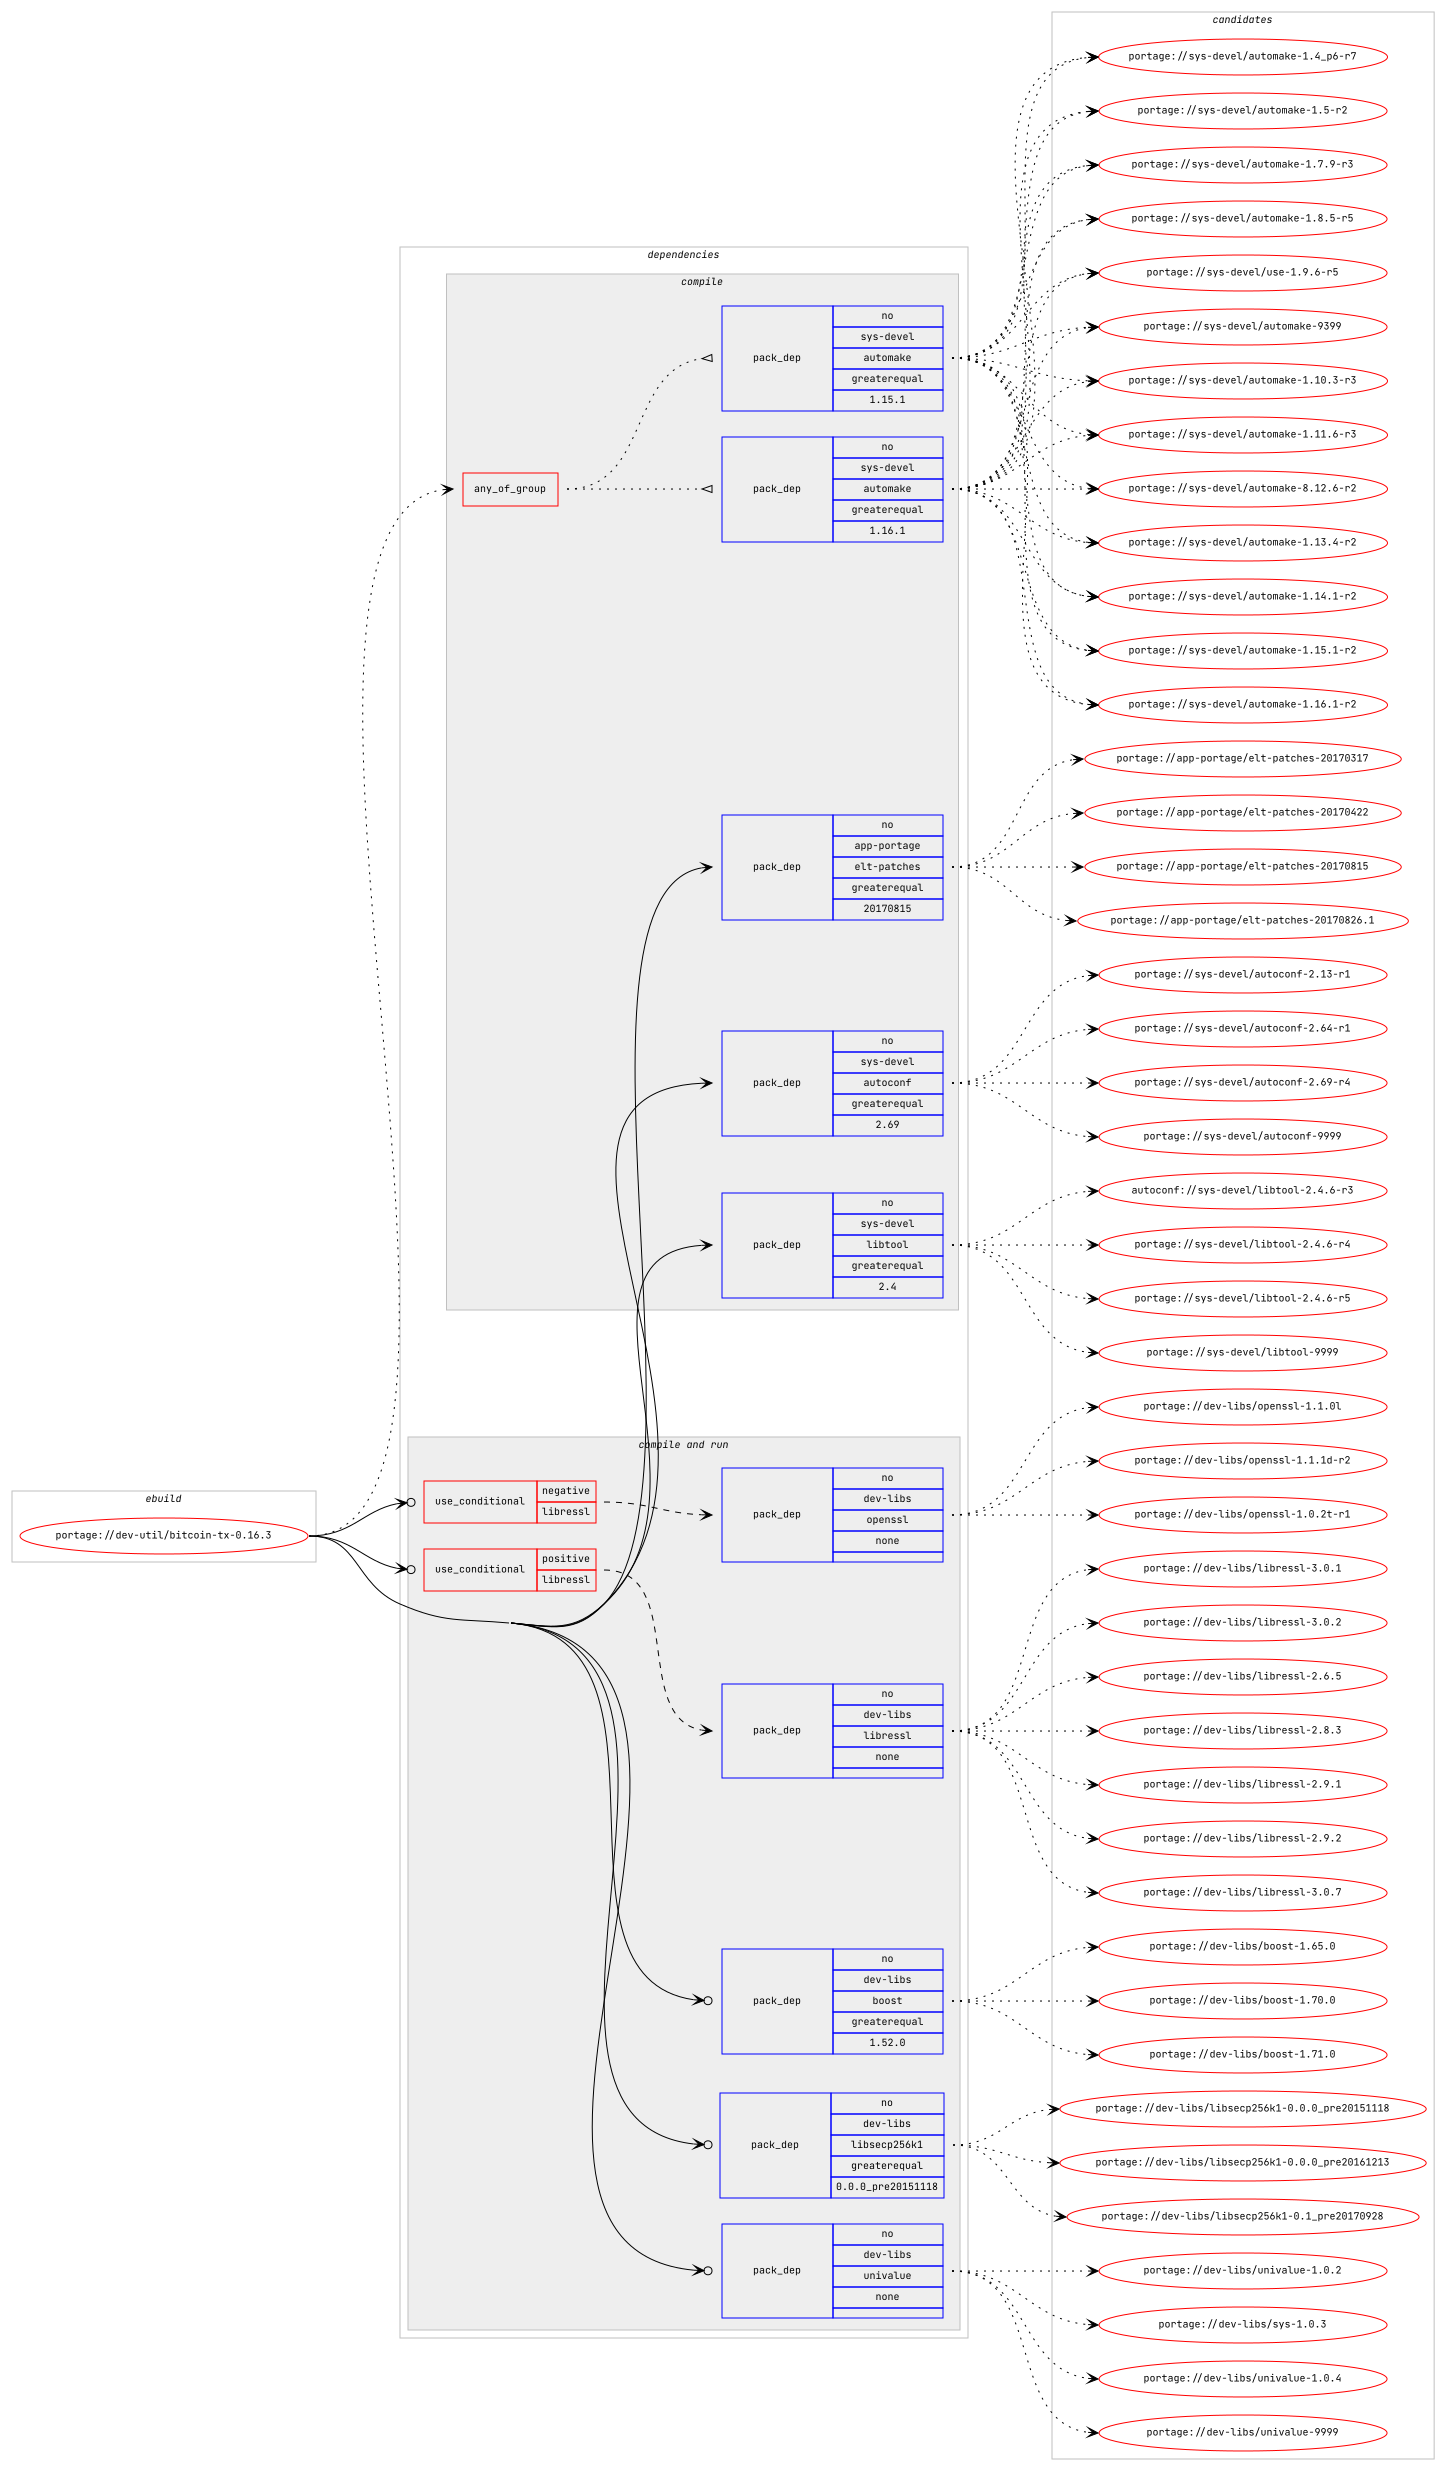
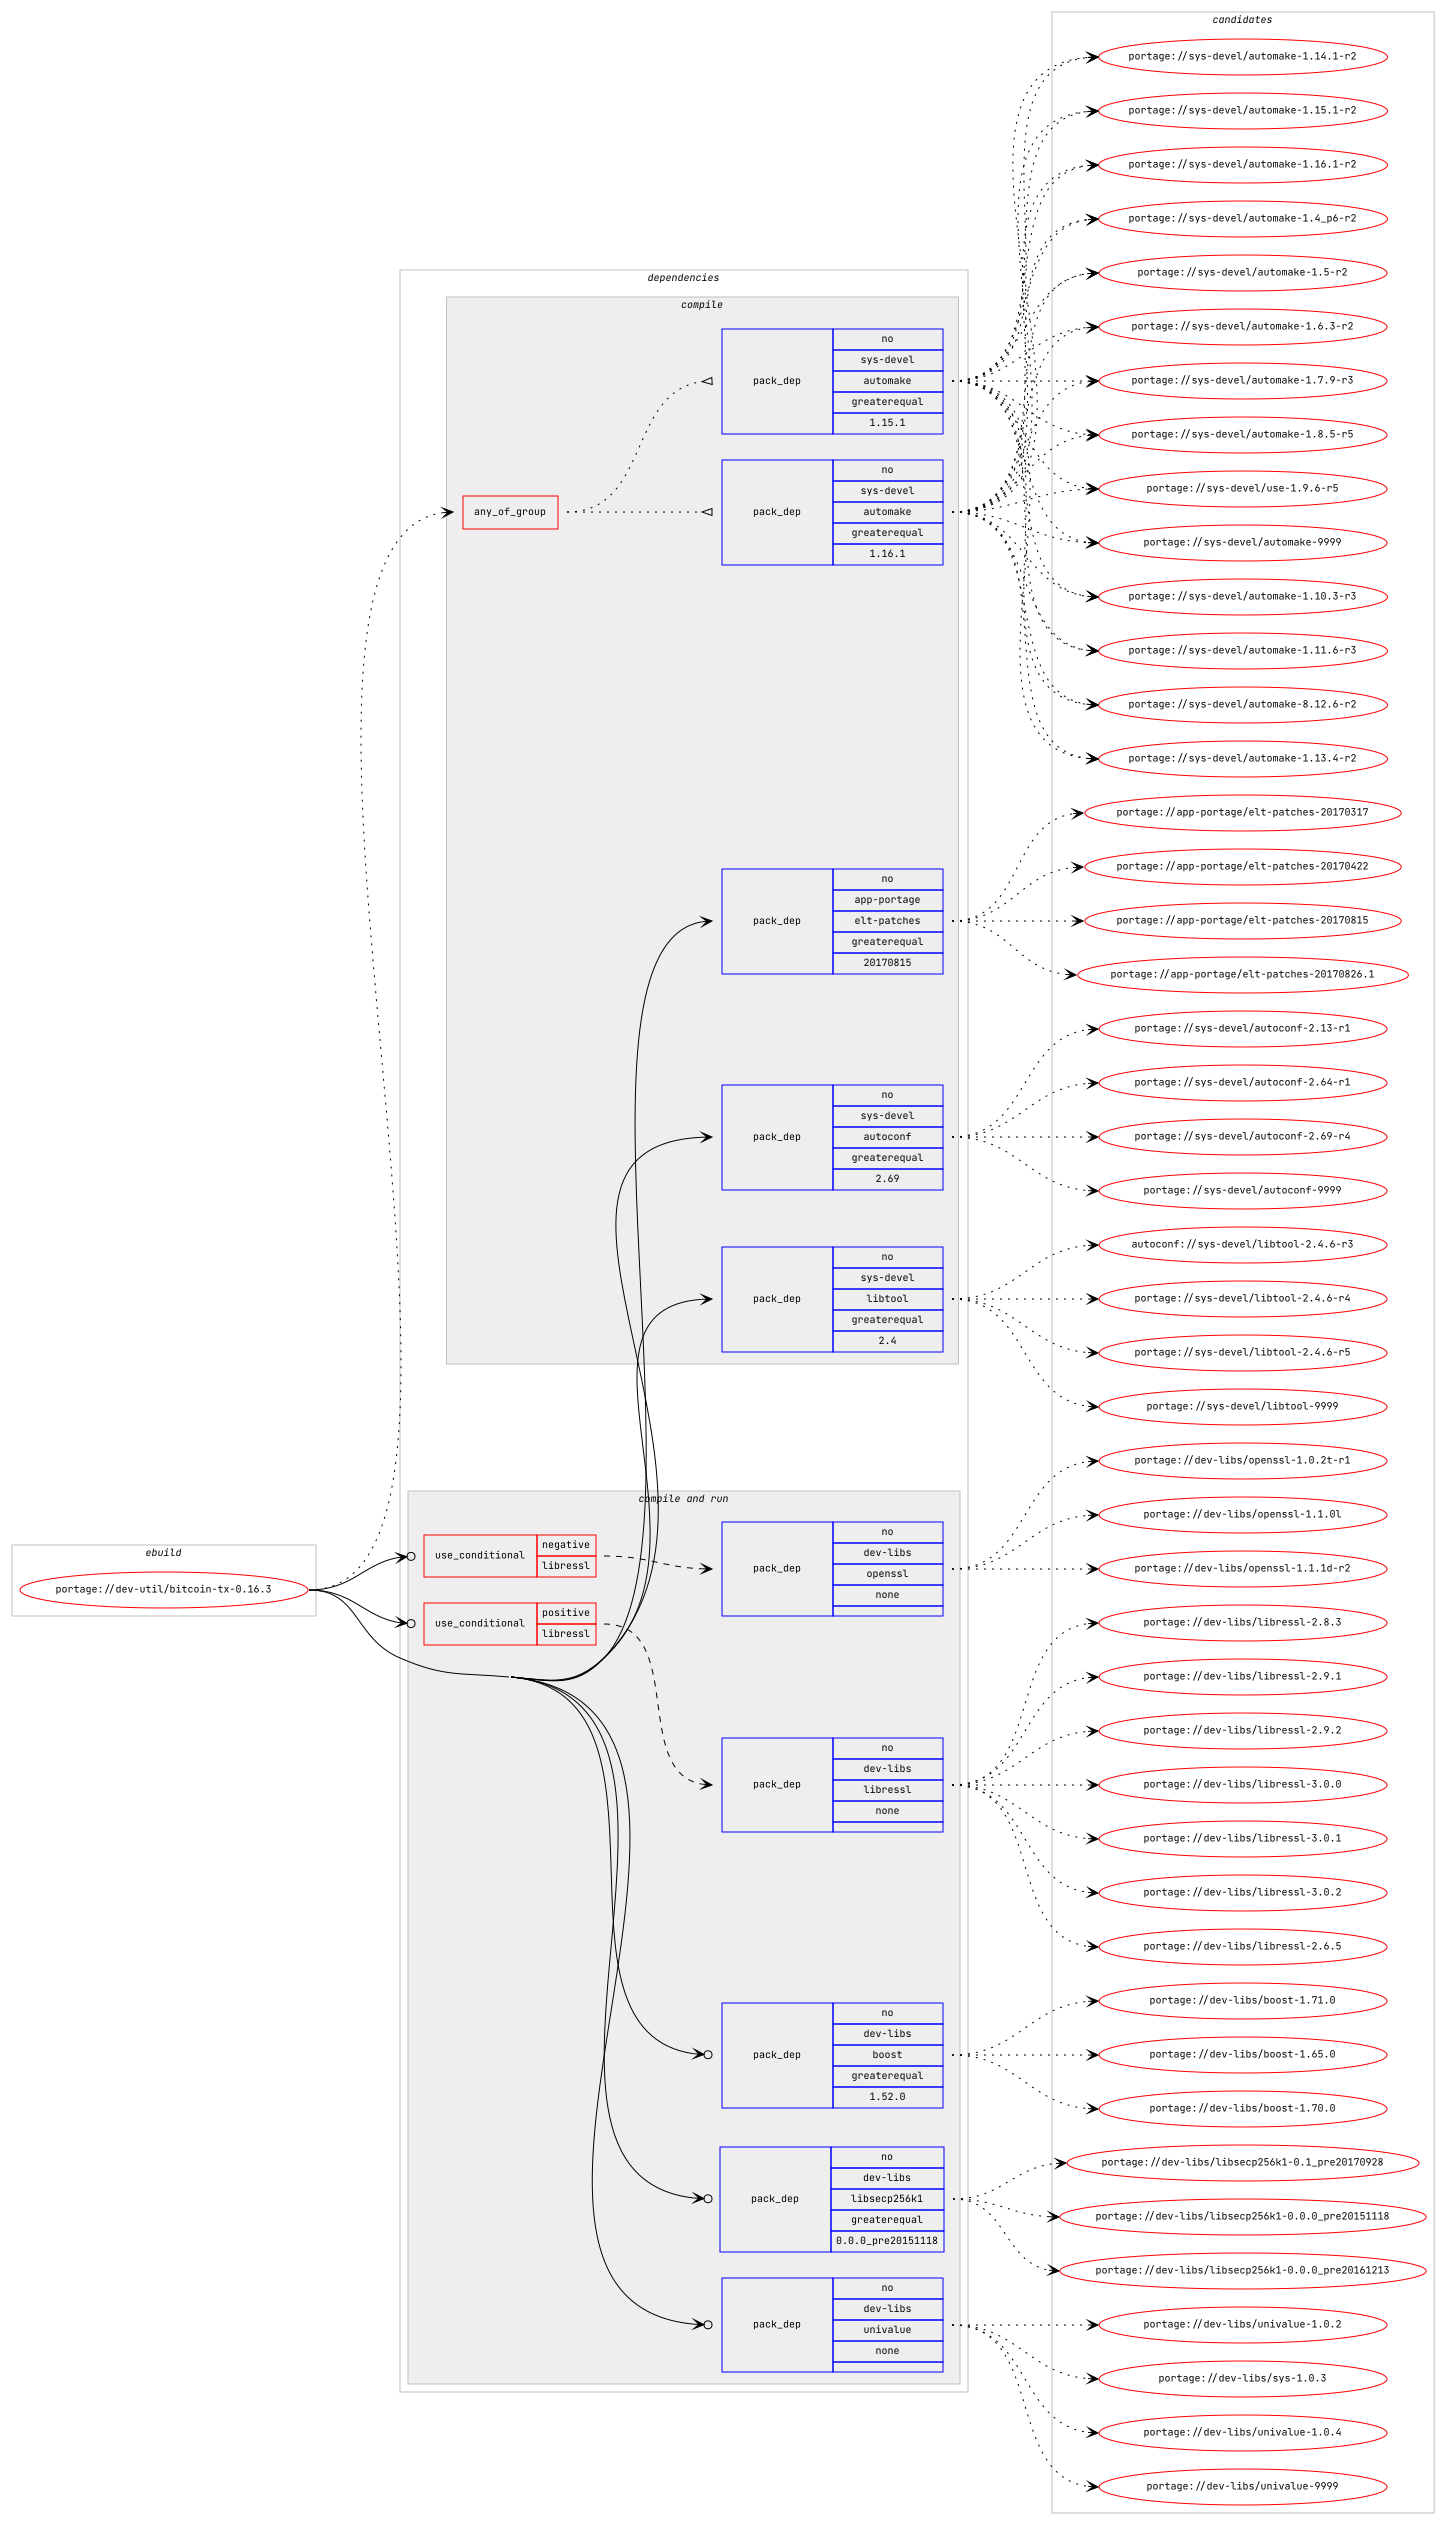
node "portage://sys-devel/automake-1.4_p6-r7": label "portage://sys-devel/automake-1.4_p6-r7" -> "portage://sys-devel/automake-1.4_p6-r2"
node "portage://sys-devel/automake-9399": label "portage://sys-devel/automake-9399" -> "portage://sys-devel/automake-9999"
node "portage://sys-devel/automake-1.6.3-r2": added
node "portage://dev-libs/libressl-3.0.7": label "portage://dev-libs/libressl-3.0.7" -> "portage://dev-libs/libressl-3.0.0"
